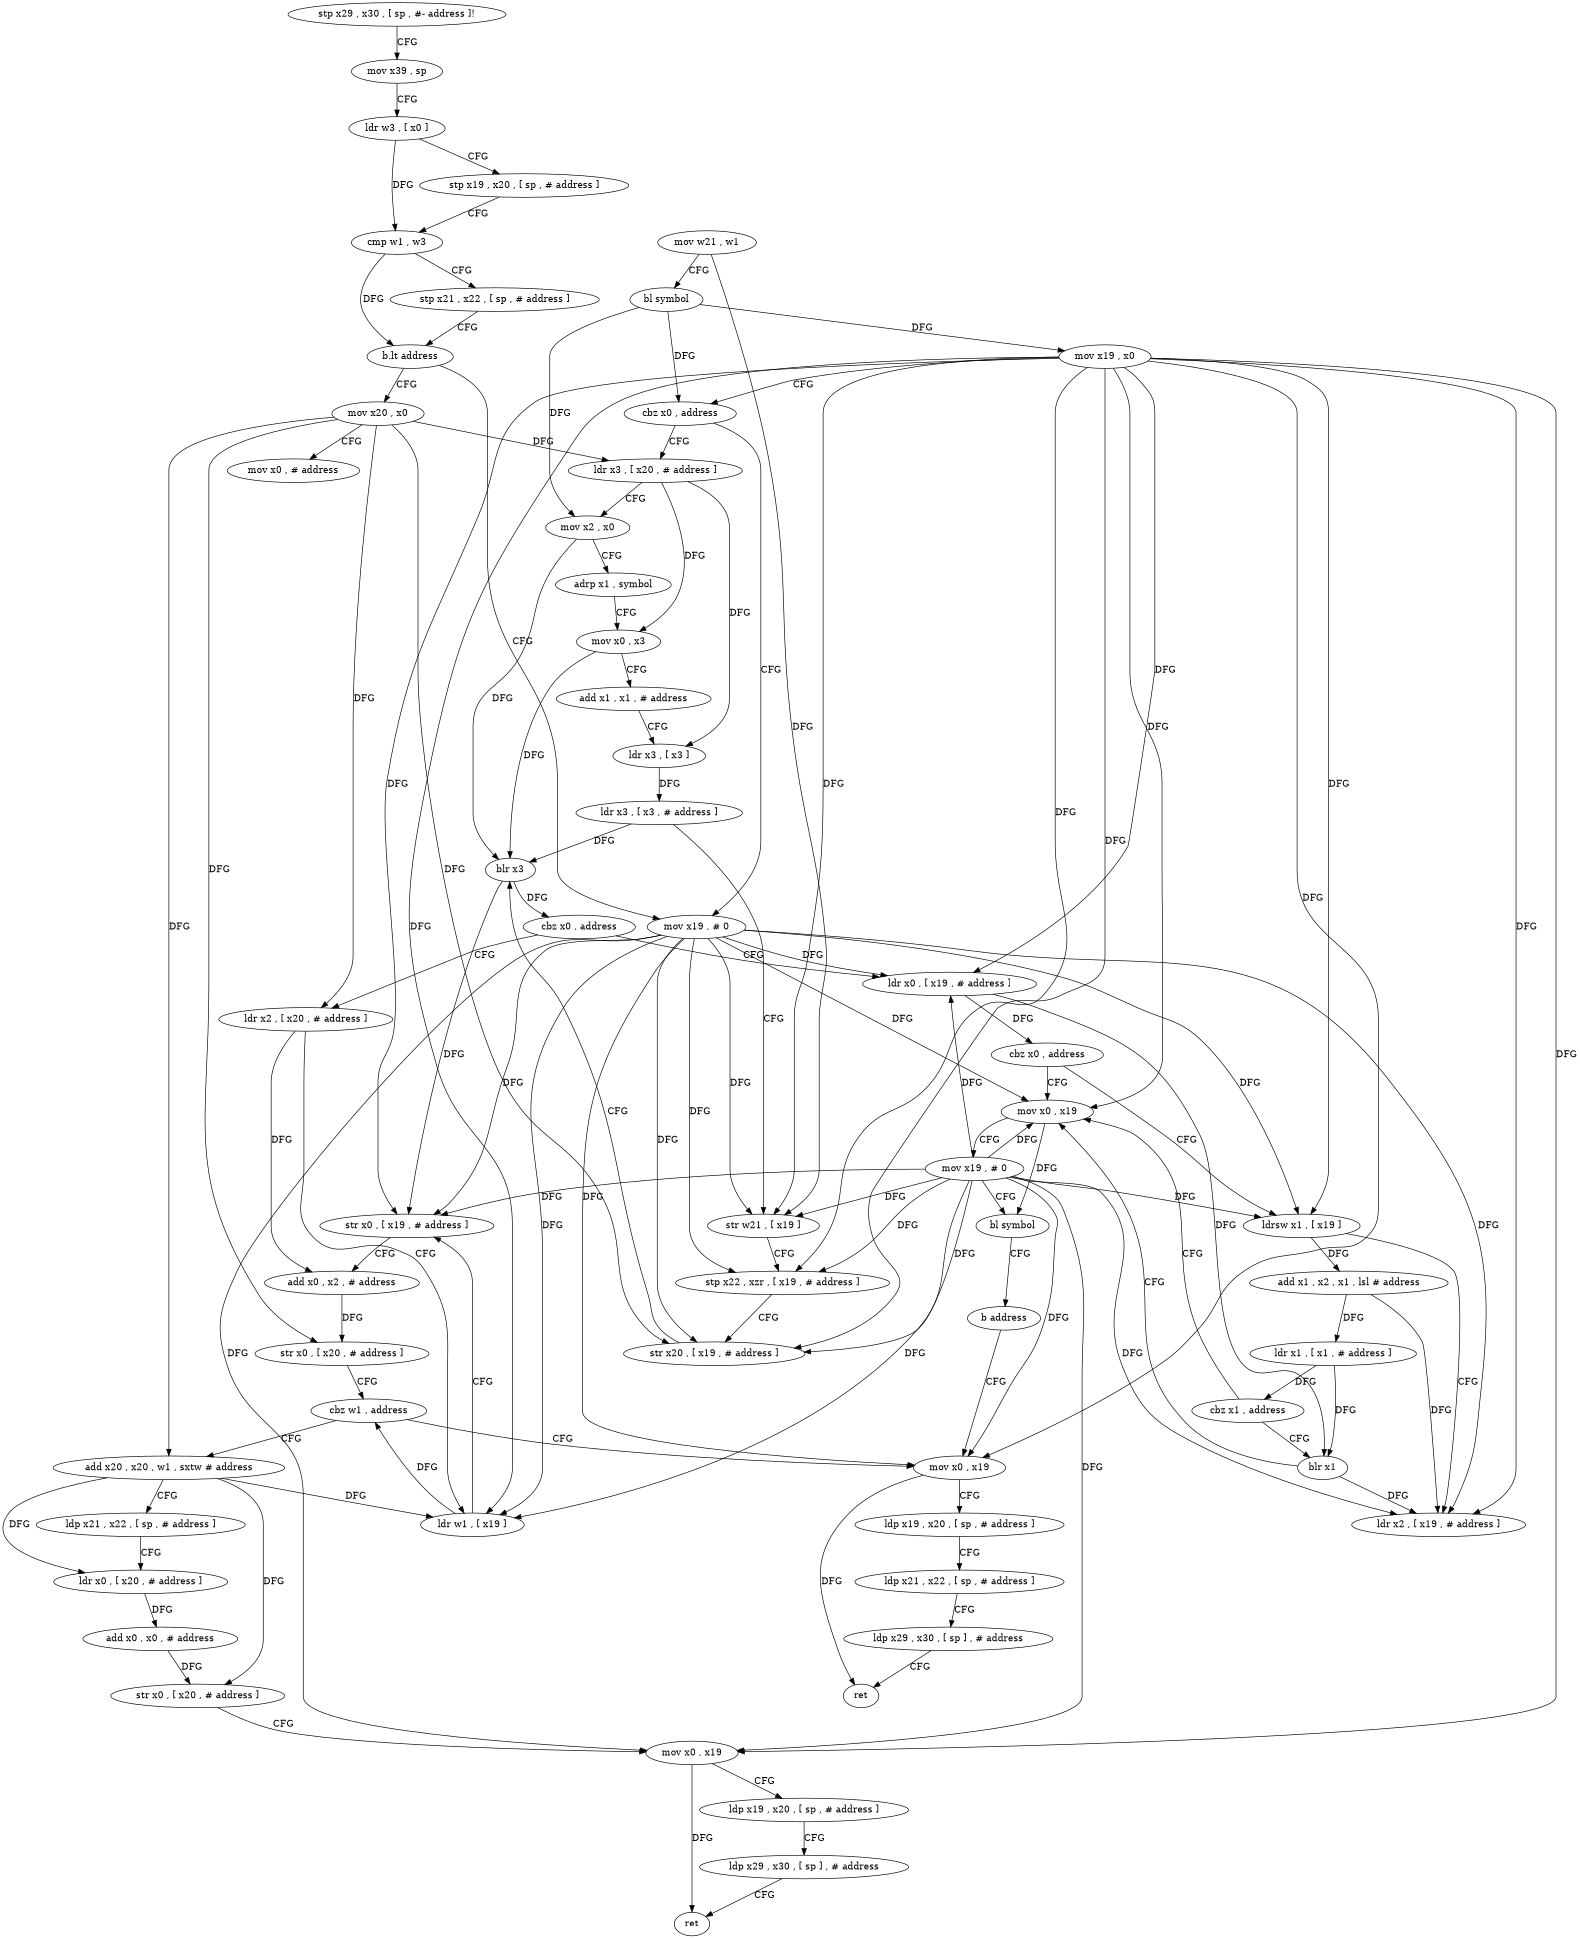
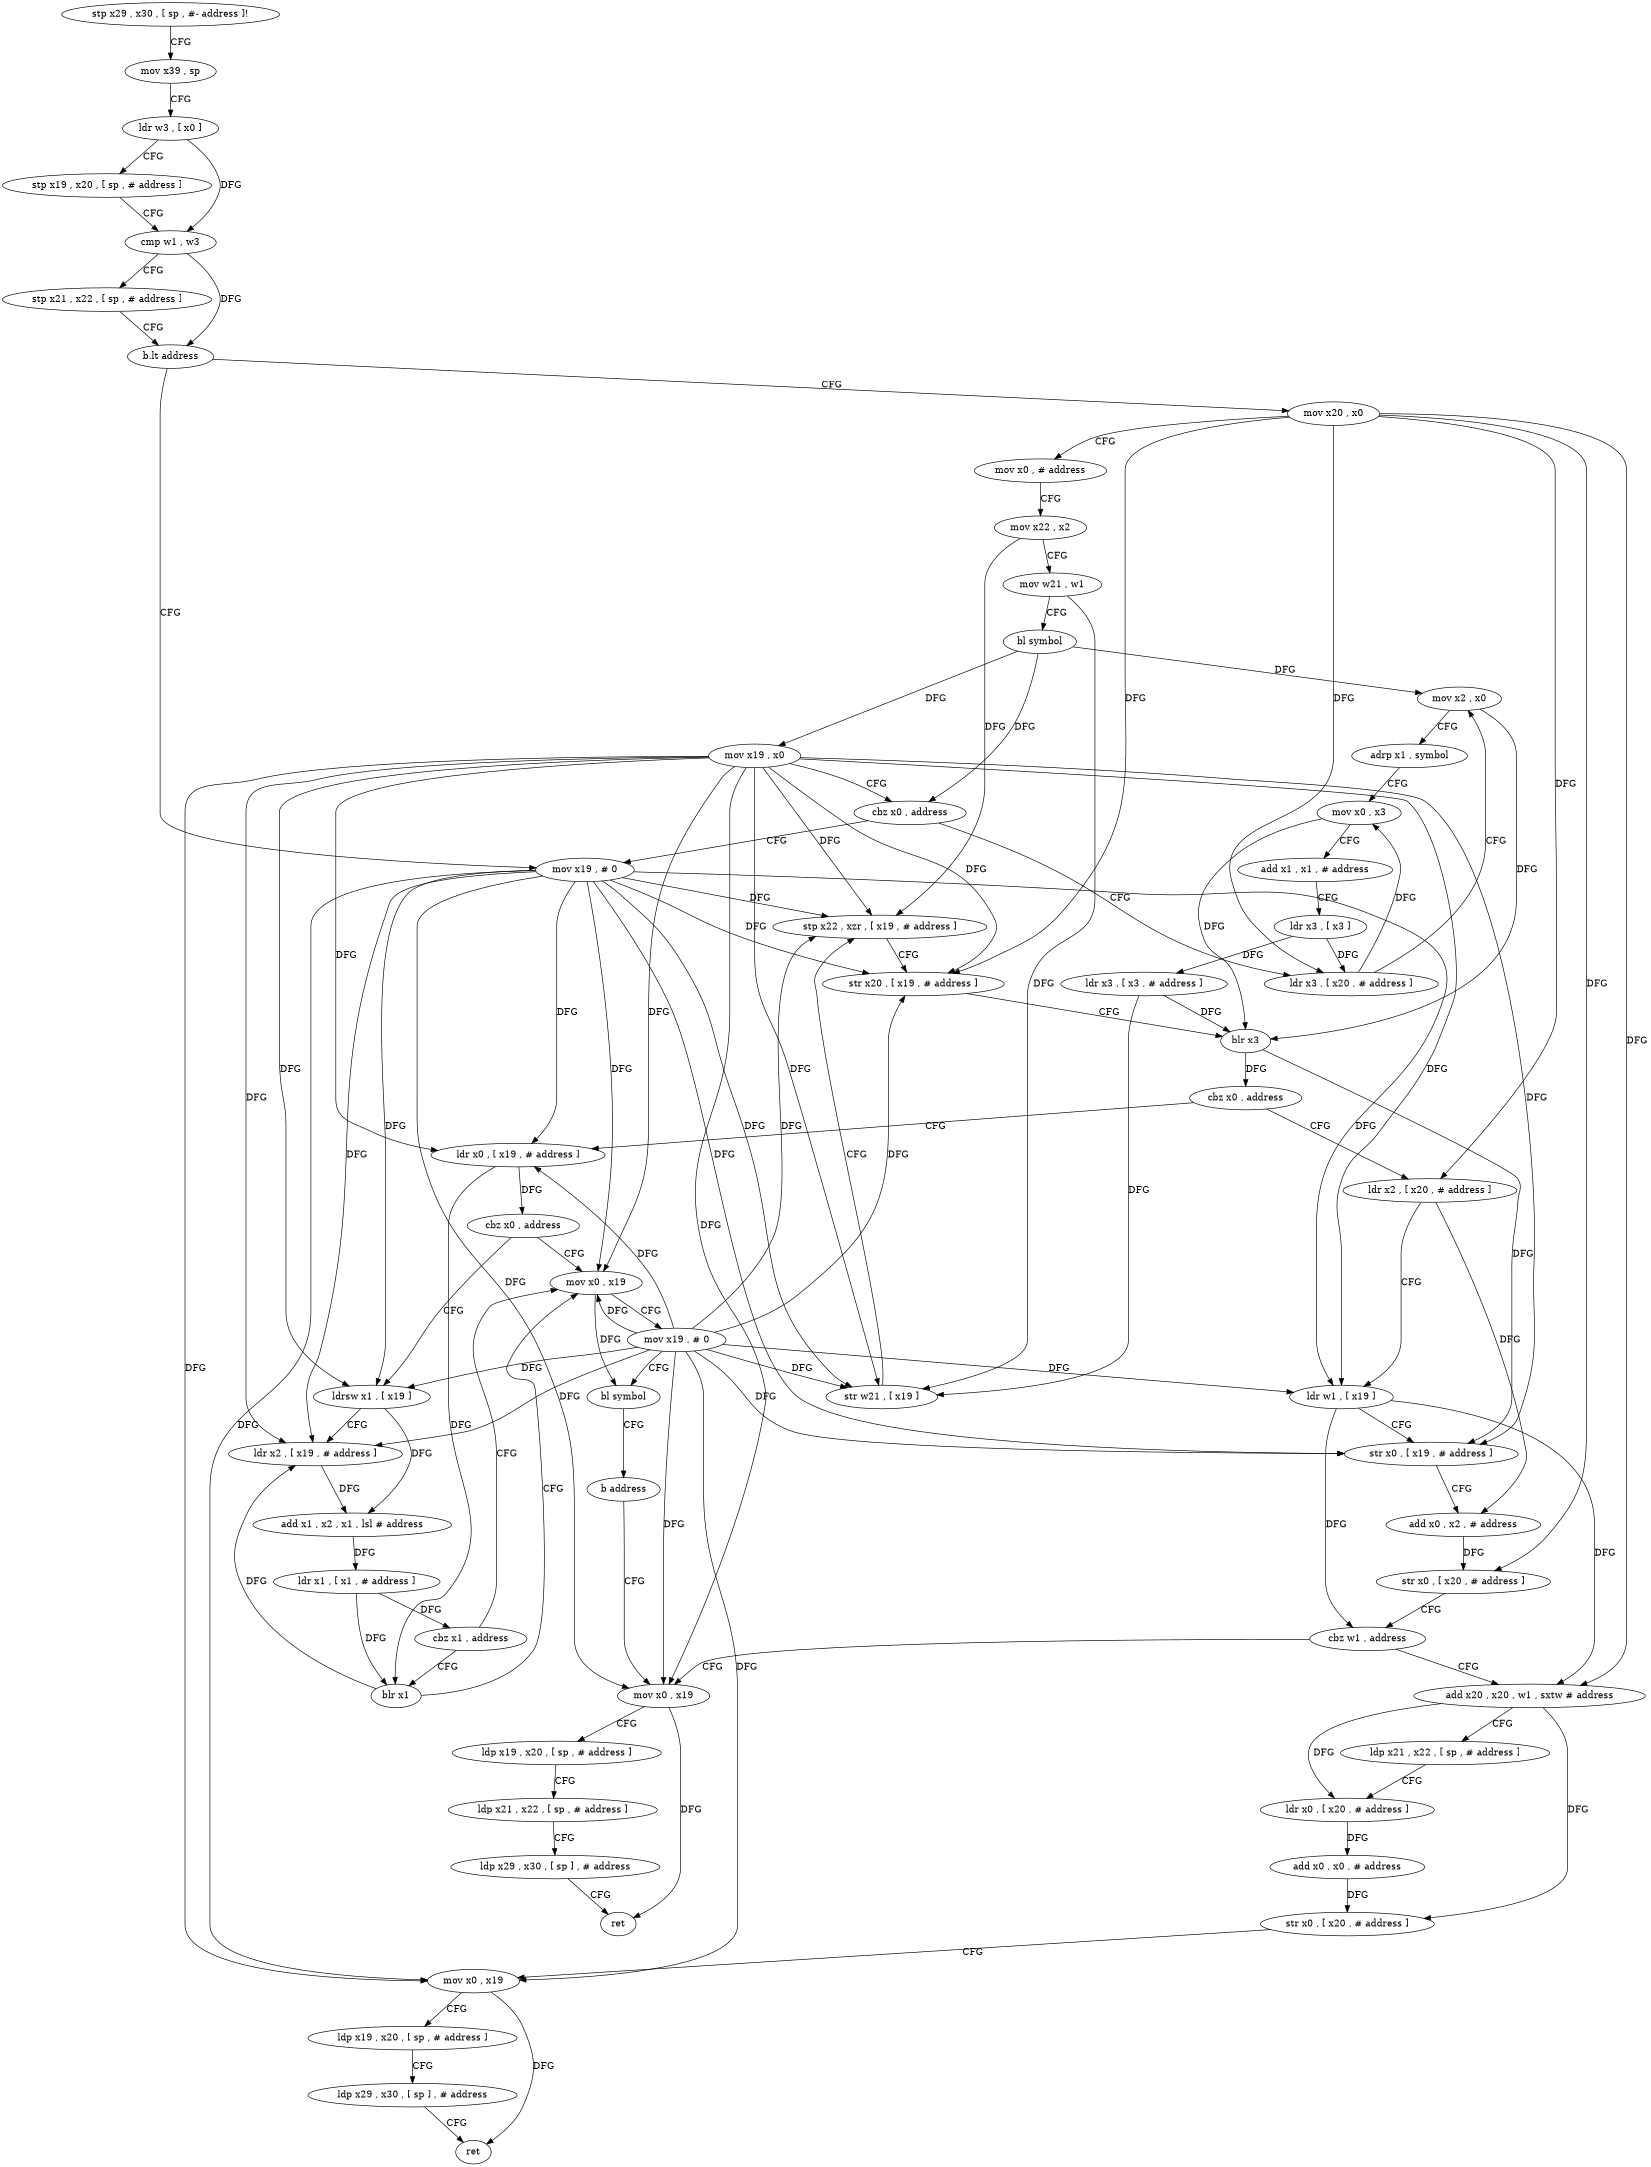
node "mov x22 , x2": added
edge "ldr x3 , [ x20 , # address ]" -> "ldr x3 , [ x3 ]": reversed
edge "ldr x3 , [ x3 , # address ]" -> "str w21 , [ x19 ]": label "CFG" -> "DFG"
edge "add x1 , x2 , x1 , lsl # address" -> "ldr x2 , [ x19 , # address ]": reversed
edge "add x20 , x20 , w1 , sxtw # address" -> "ldr w1 , [ x19 ]": reversed
